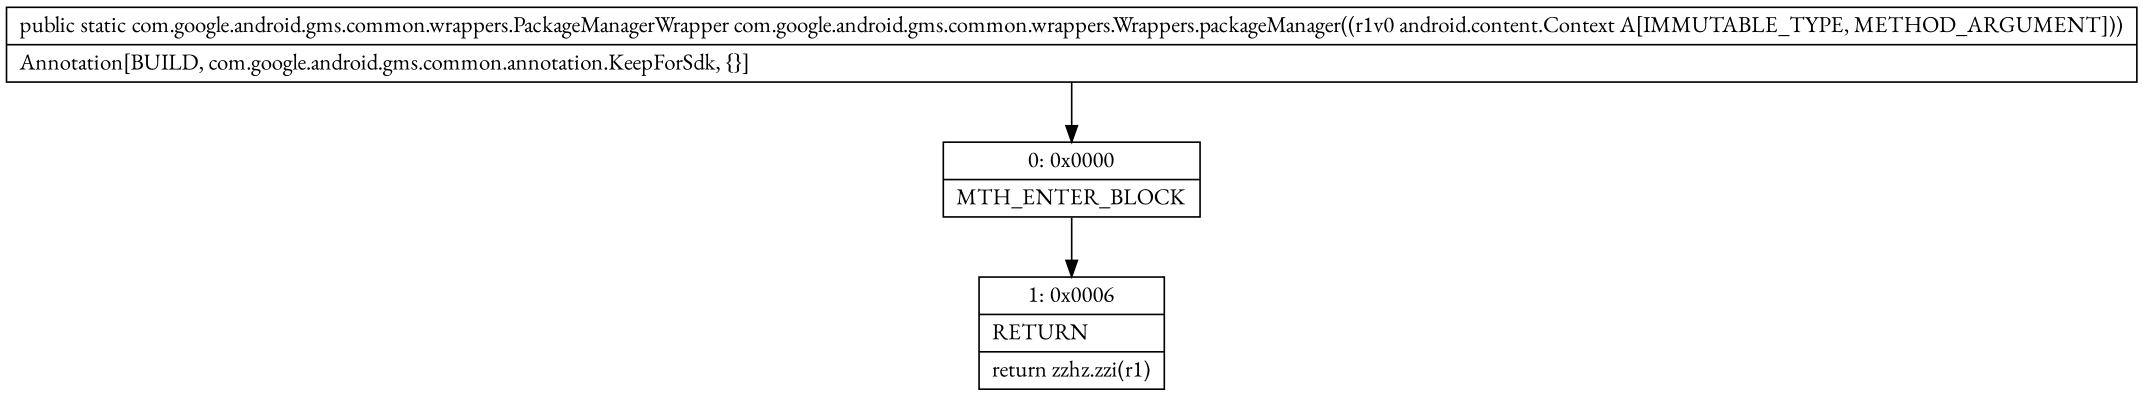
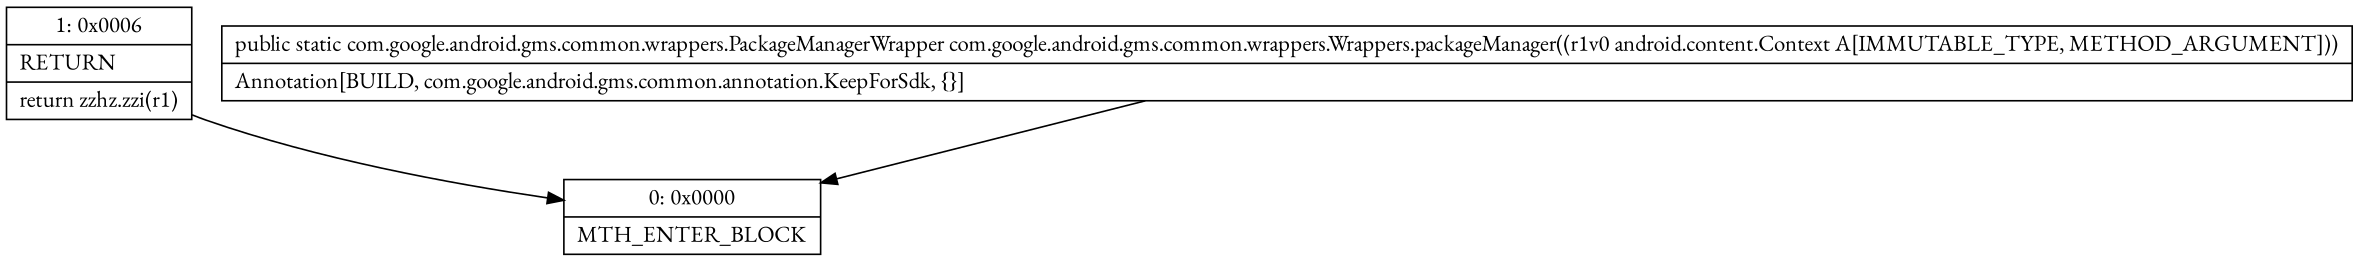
edge "0: 0x0000" -> "1: 0x0006": reversed
